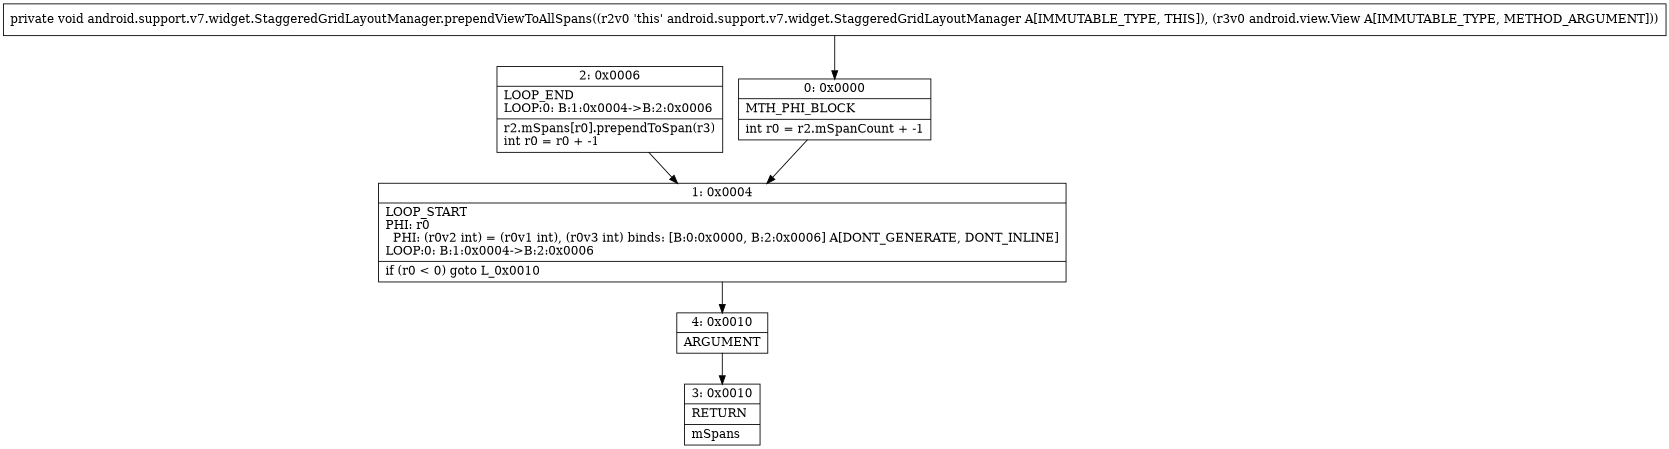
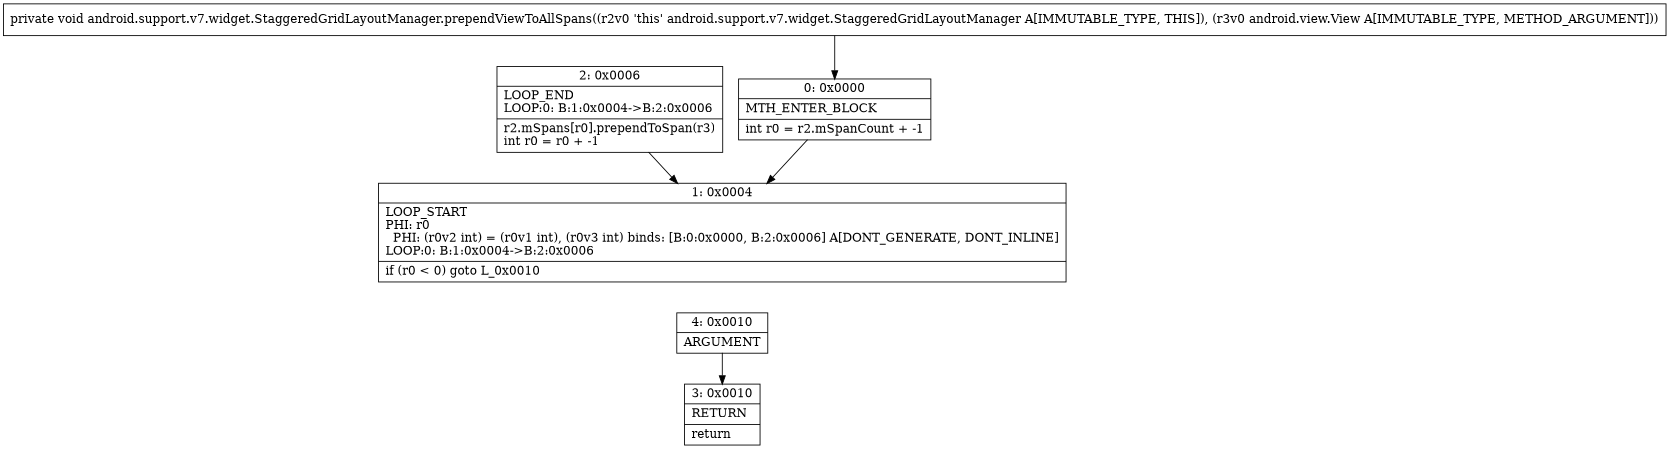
node "0: 0x0000": text "MTH_PHI_BLOCK" -> "MTH_ENTER_BLOCK"
edge "1: 0x0004" -> "4: 0x0010": removed
node "3: 0x0010": text "mSpans" -> "return"
